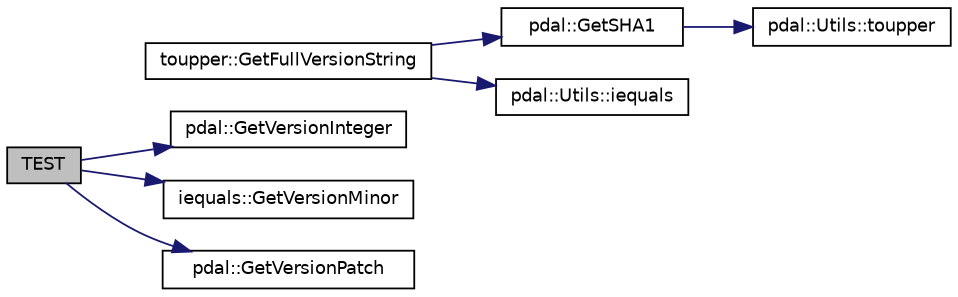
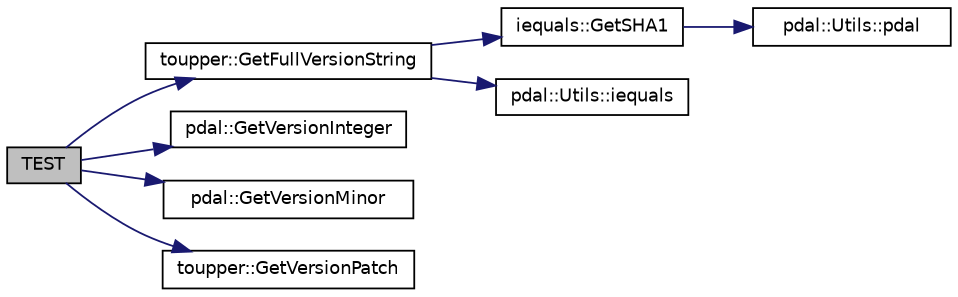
node "pdal::GetSHA1": label "pdal::GetSHA1" -> "iequals::GetSHA1"
node "pdal::Utils::toupper": label "pdal::Utils::toupper" -> "pdal::Utils::pdal"
edge "TEST" -> "toupper::GetFullVersionString": added
node "iequals::GetVersionMinor": label "iequals::GetVersionMinor" -> "pdal::GetVersionMinor"
node "pdal::GetVersionPatch": label "pdal::GetVersionPatch" -> "toupper::GetVersionPatch"
